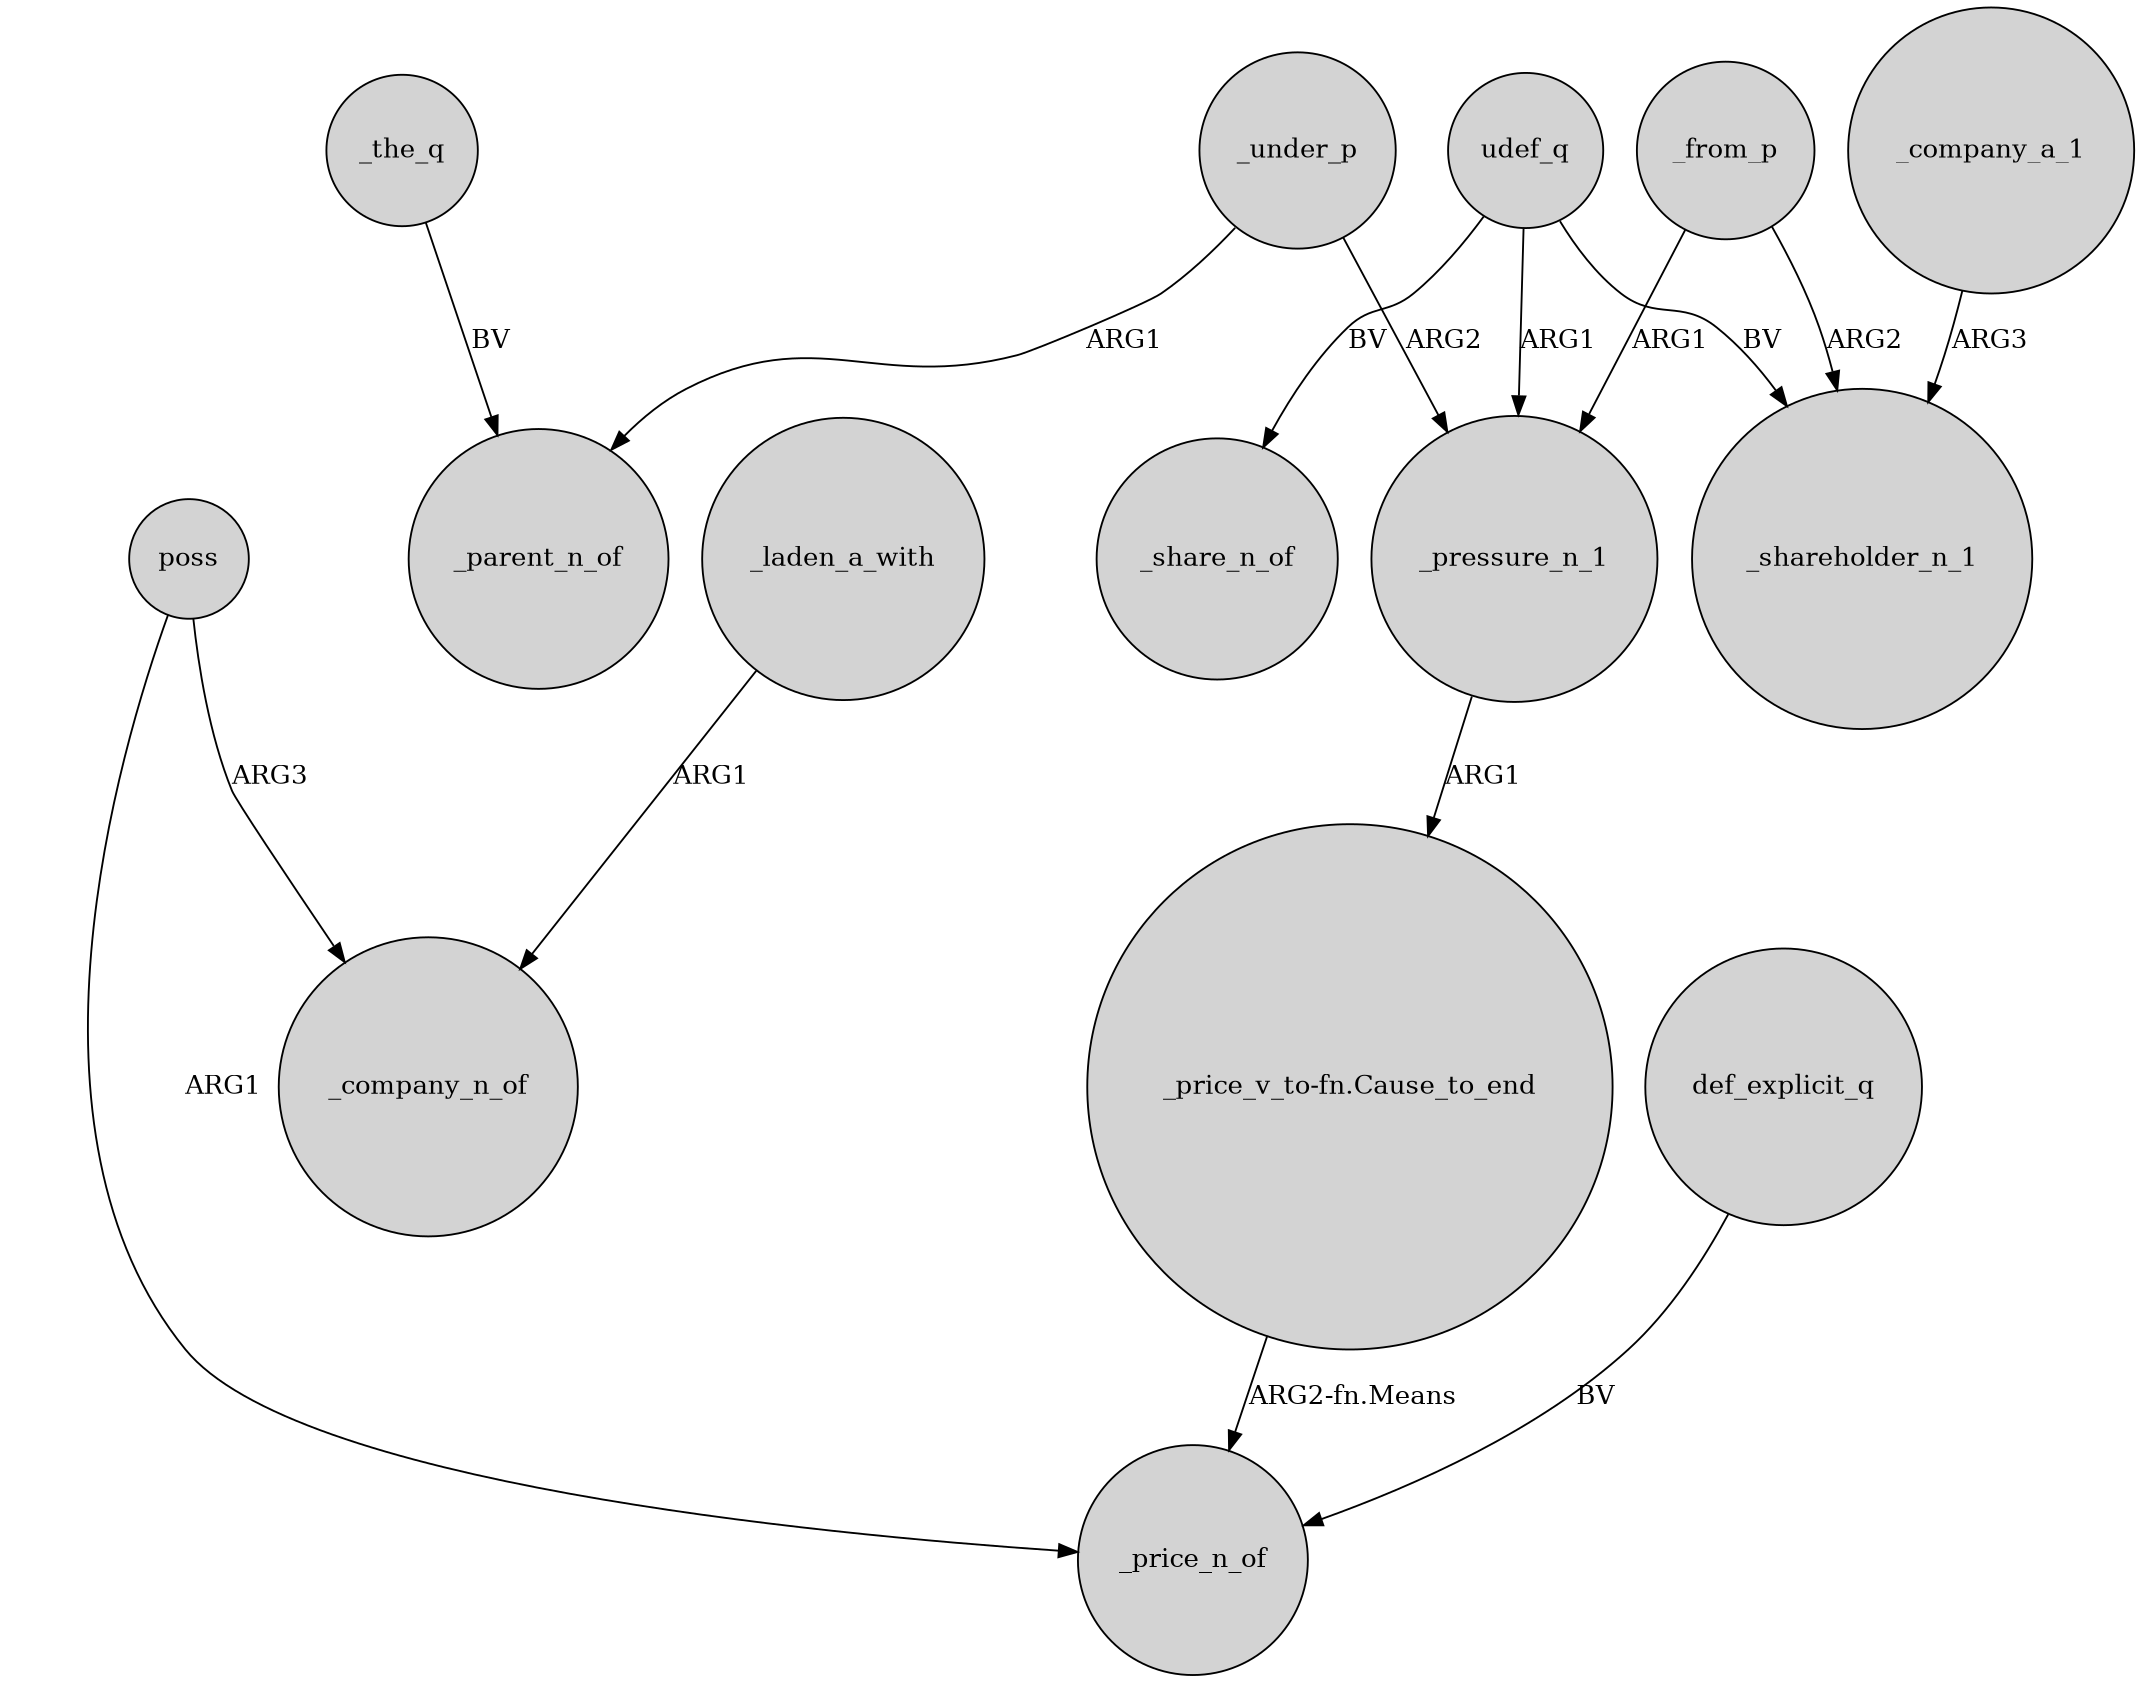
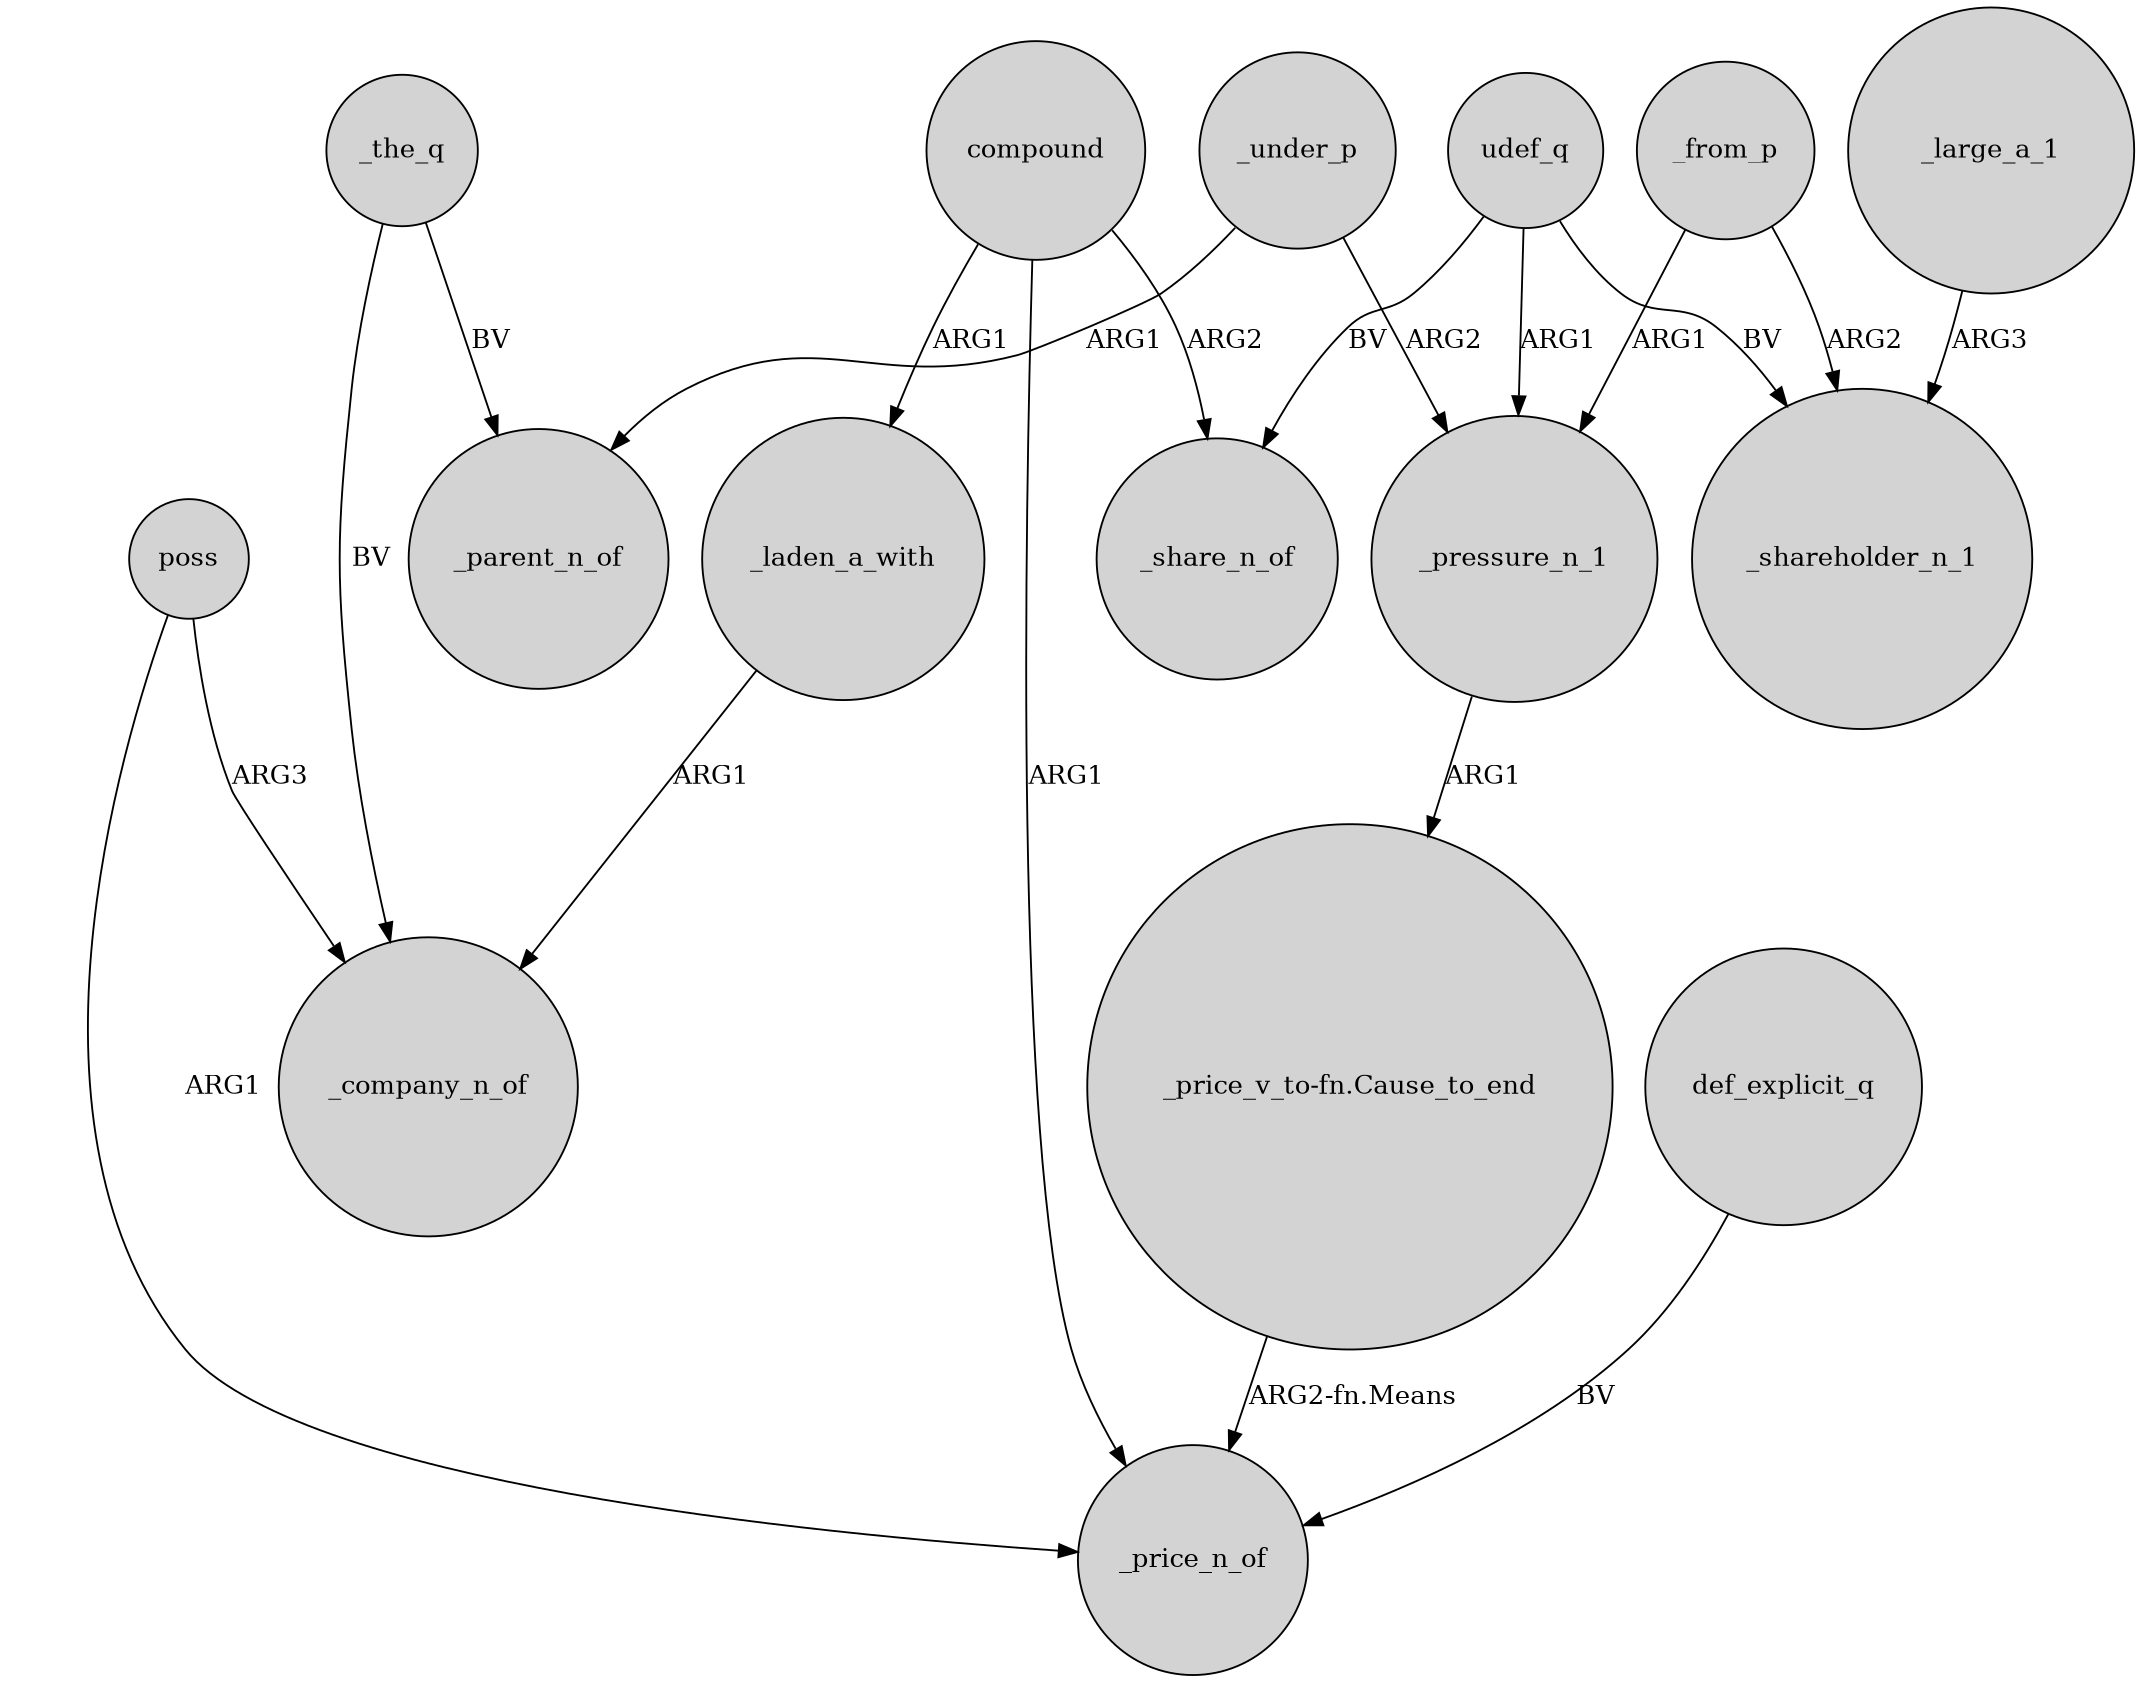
node "compound": added
node "_company_a_1": label "_company_a_1" -> "_large_a_1"
edge "_the_q" -> "_company_n_of": added, label "BV"
